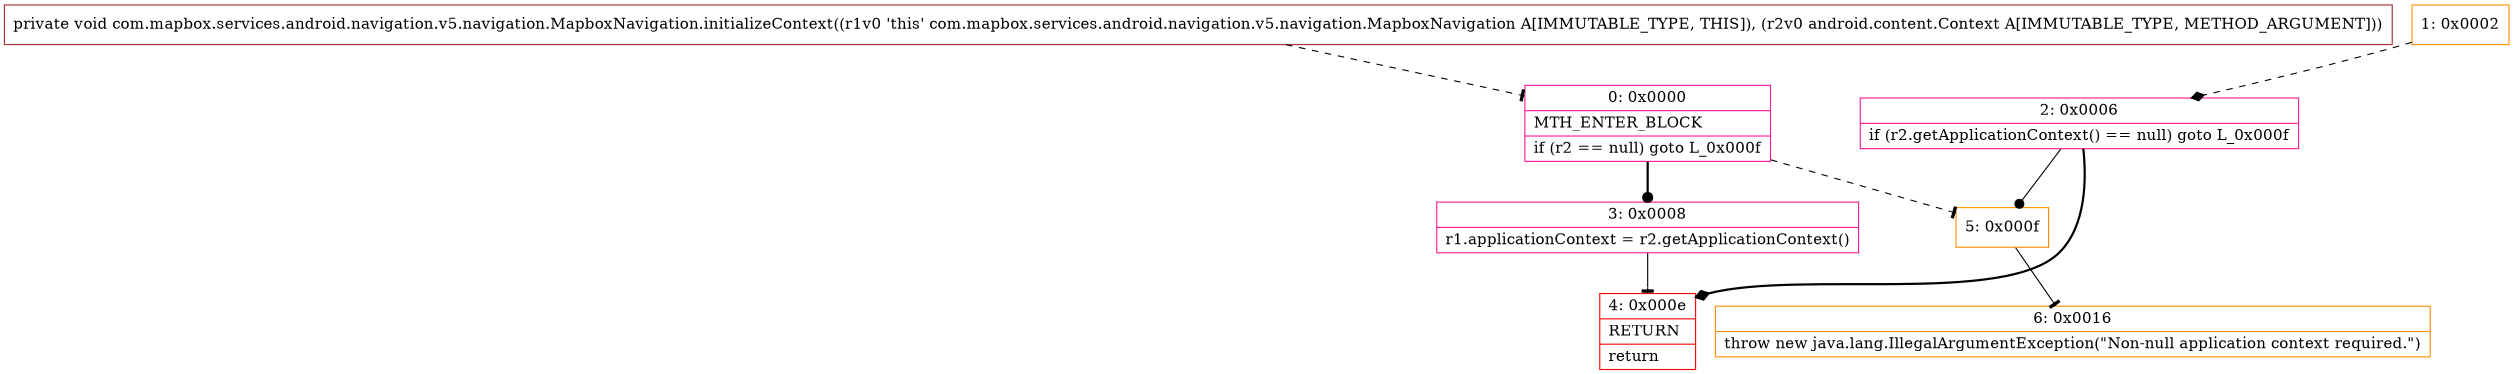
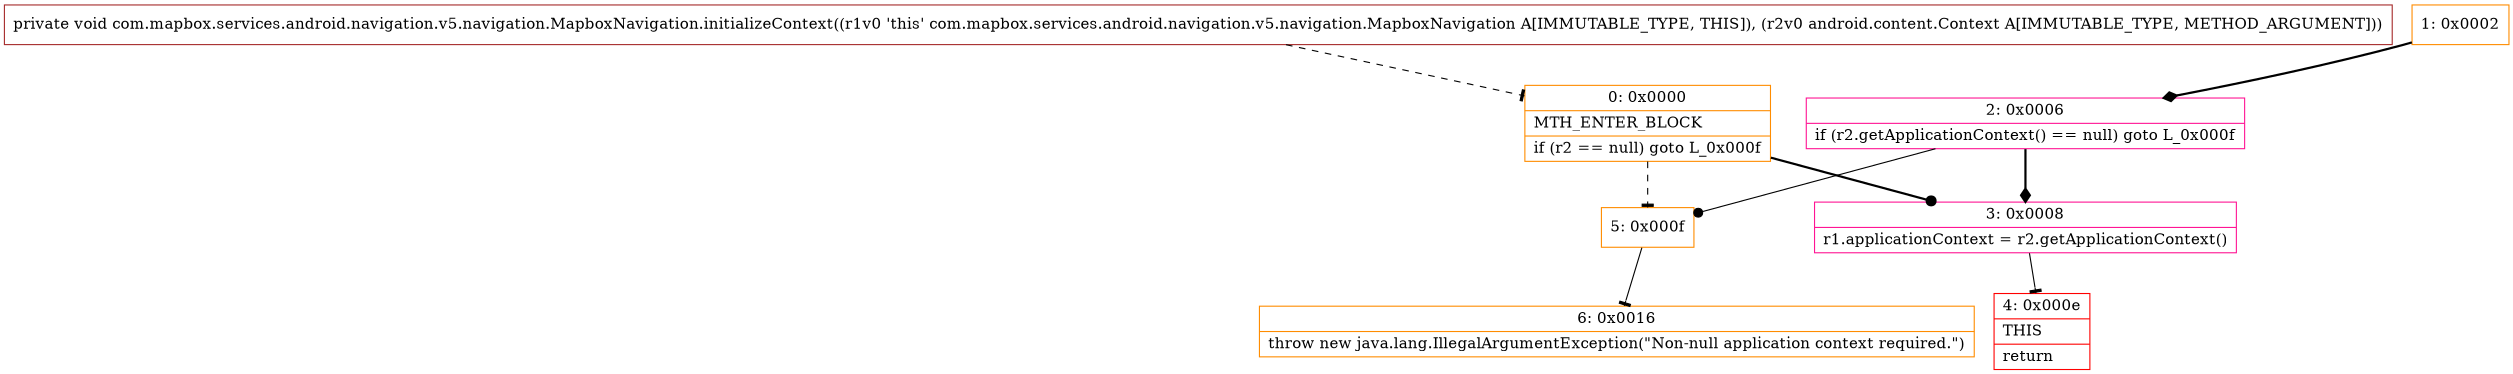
edge "1: 0x0002" -> "2: 0x0006": style dashed -> bold
node "0: 0x0000": color deeppink -> darkorange
edge "2: 0x0006" -> "4: 0x000e": now "2: 0x0006" -> "3: 0x0008"
node "4: 0x000e": text "RETURN" -> "THIS"
